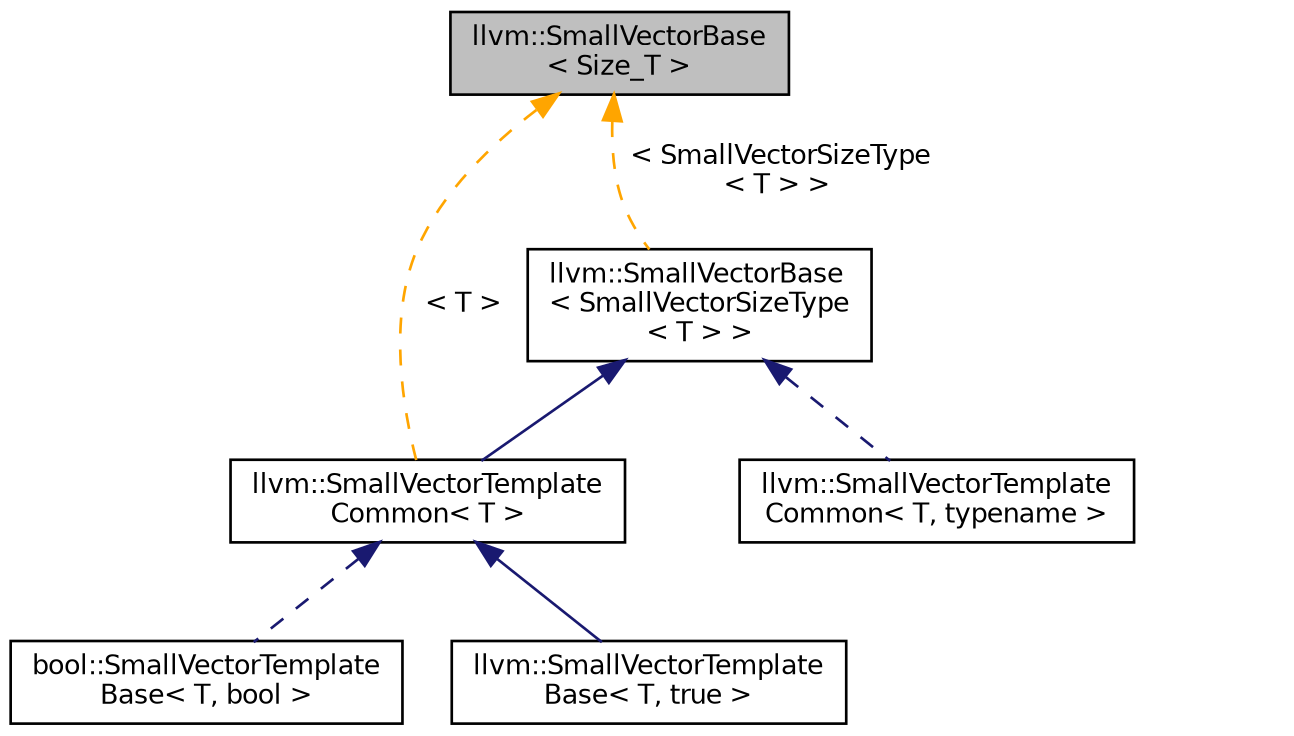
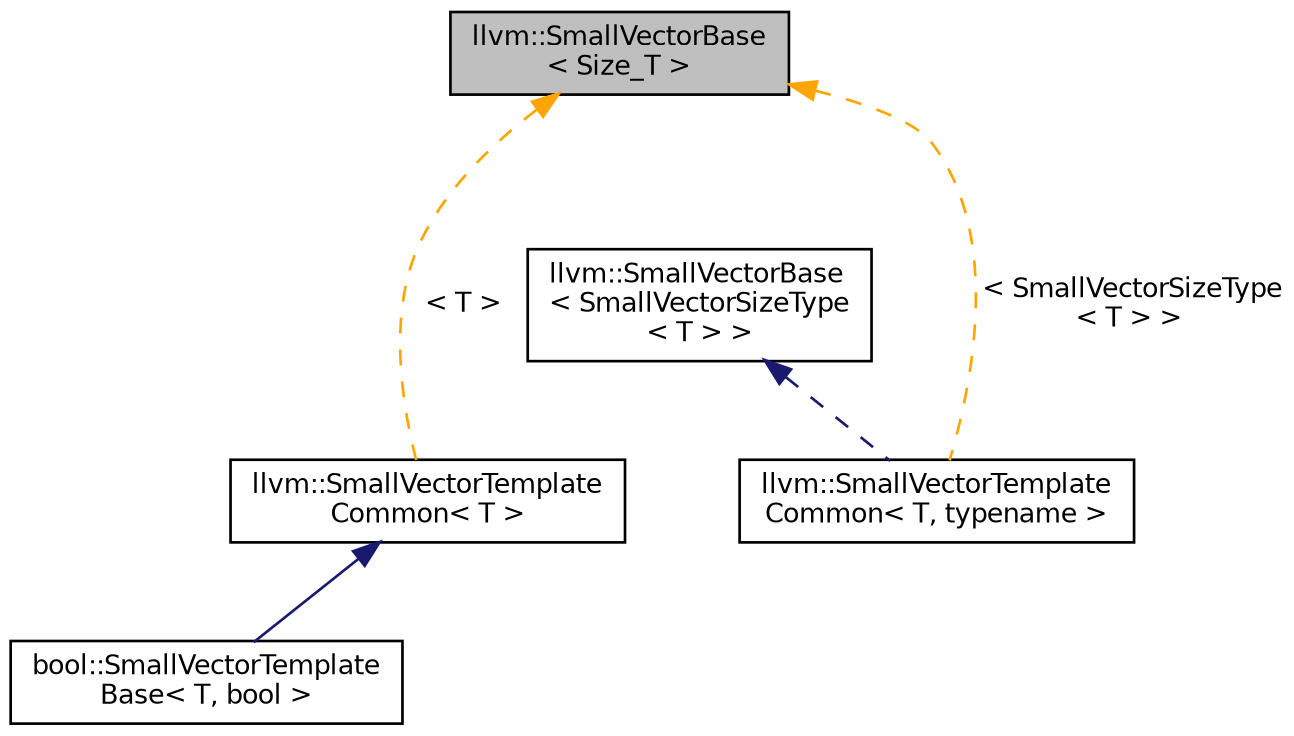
edge "llvm::SmallVectorBase < SmallVectorSizeType < T > >" -> "llvm::SmallVectorBase < Size_T >": now "llvm::SmallVectorTemplate Common< T, typename >" -> "llvm::SmallVectorBase < Size_T >"
edge "llvm::SmallVectorTemplate Common< T >" -> "llvm::SmallVectorBase < SmallVectorSizeType < T > >": removed
edge "bool::SmallVectorTemplate Base< T, bool >" -> "llvm::SmallVectorTemplate Common< T >": style dashed -> solid
node "llvm::SmallVectorTemplate Base< T, true >": removed
